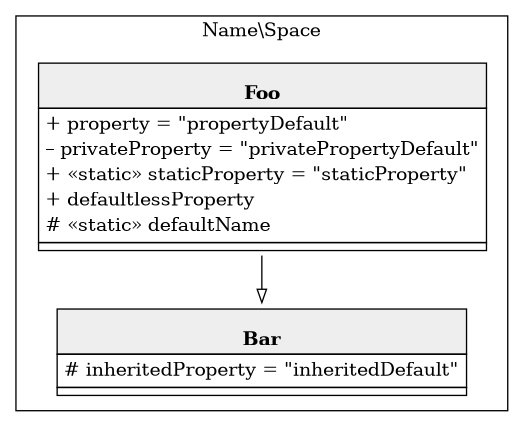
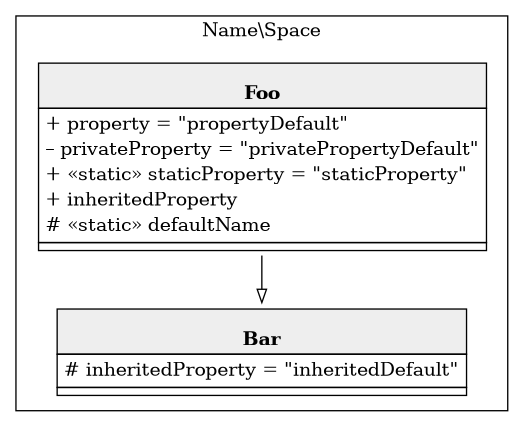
node "Foo": text "+ defaultlessProperty" -> "+ inheritedProperty"
